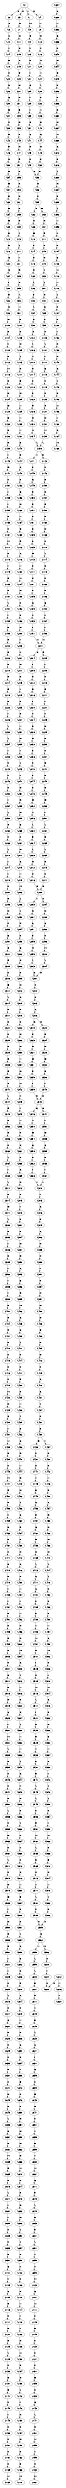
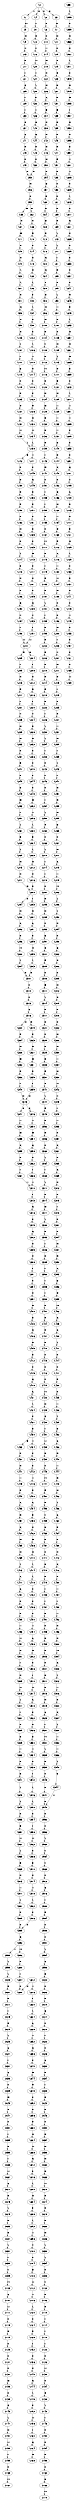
edge "S547" -> "S551": now "S547" -> "S548"
edge "S620" -> "S624": added, label "S"
